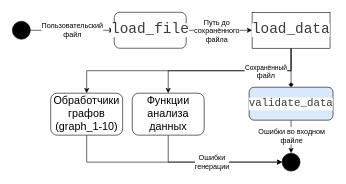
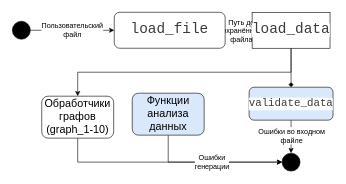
node "load_file": size 72x36 -> 111x36
edge "load_data" -> "Функции анализа данных": removed, label "Сохранённыйфайл"
node "Обработчики графов (graph_1-10)": moved (87, 114) -> (78, 117)
node "Функции анализа данных": fillcolor #ffffff -> #dae8fc
